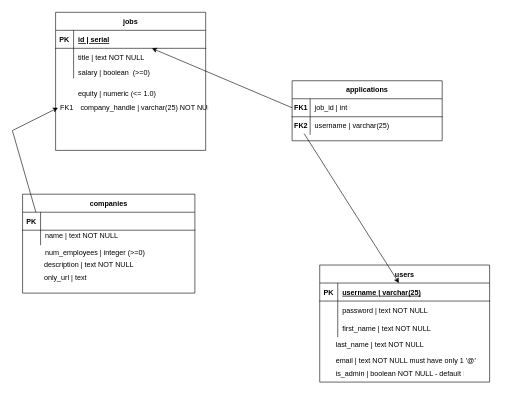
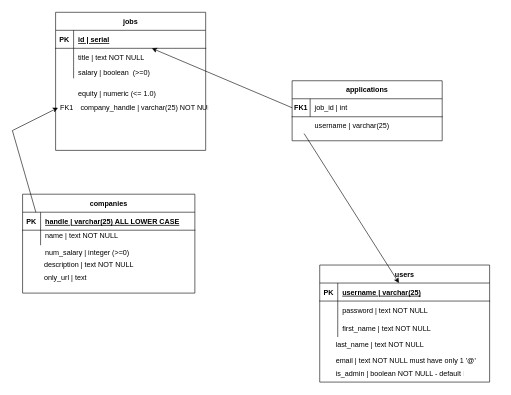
node "FK2": removed
node "handle | varchar(25) ALL LOWER CASE": added
node "num_employees | integer (>=0)": label "num_employees | integer (>=0)" -> "num_salary | integer (>=0)"
